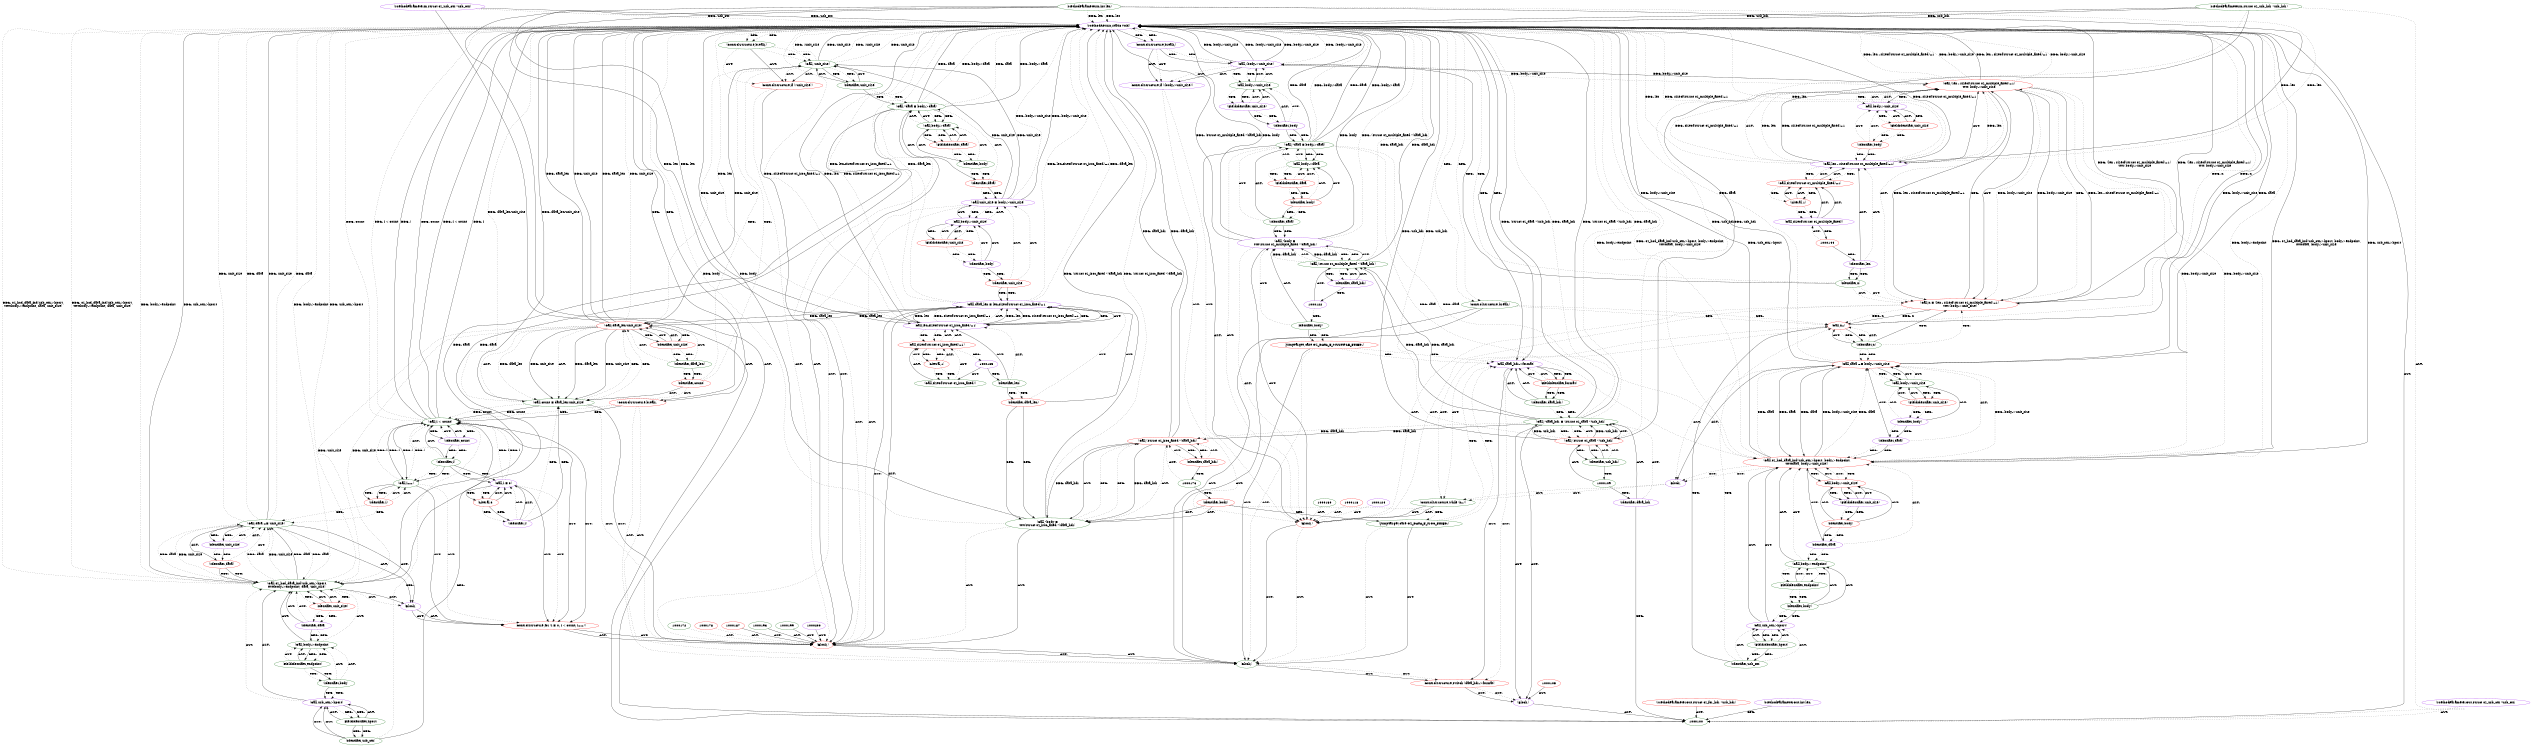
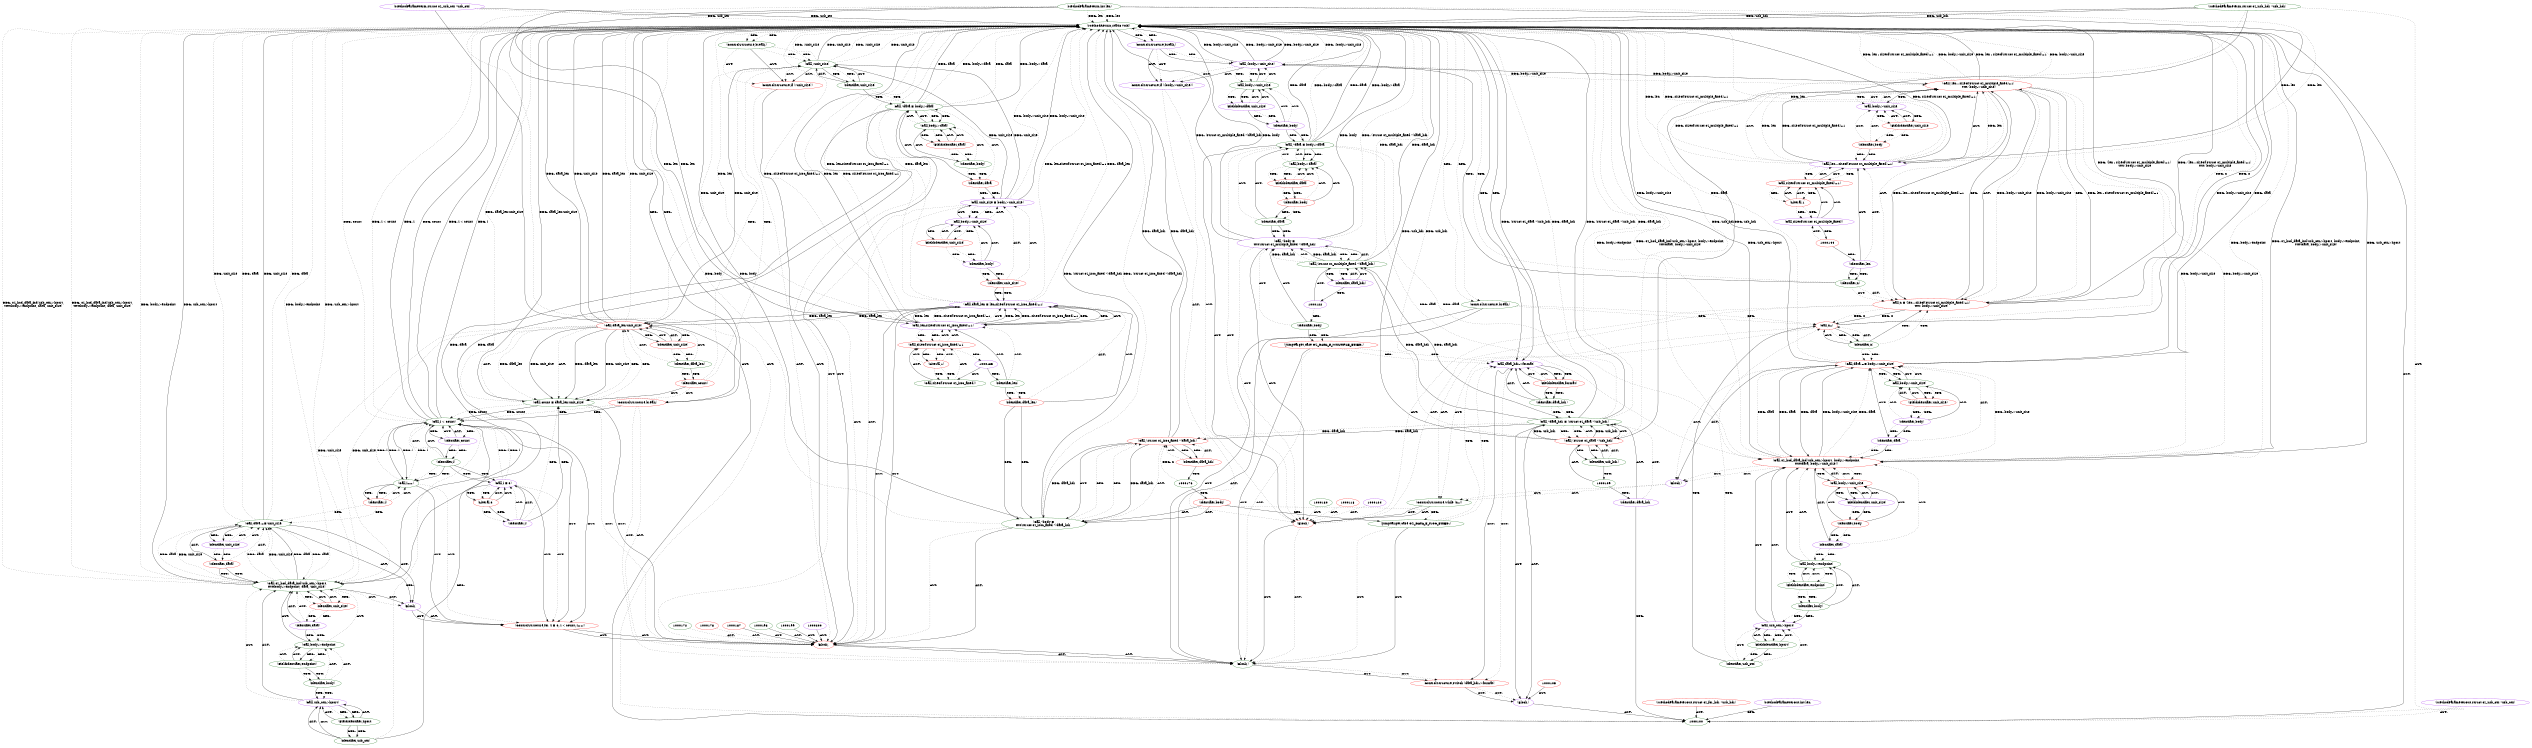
node "(MethodReturn,static void)": color purple -> darkgreen
edge "1000176" -> "(Call,(struct oz_isoc_fixed *)data_hdr)": label "AST: " -> "DDG: n"
edge "(MethodParameterIn,int len)" -> "1000100": style solid -> dotted
